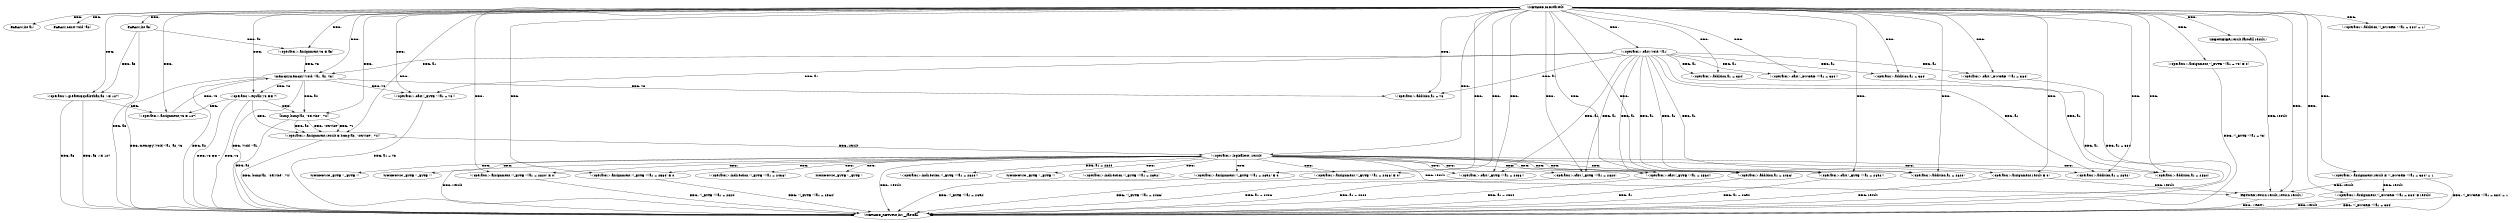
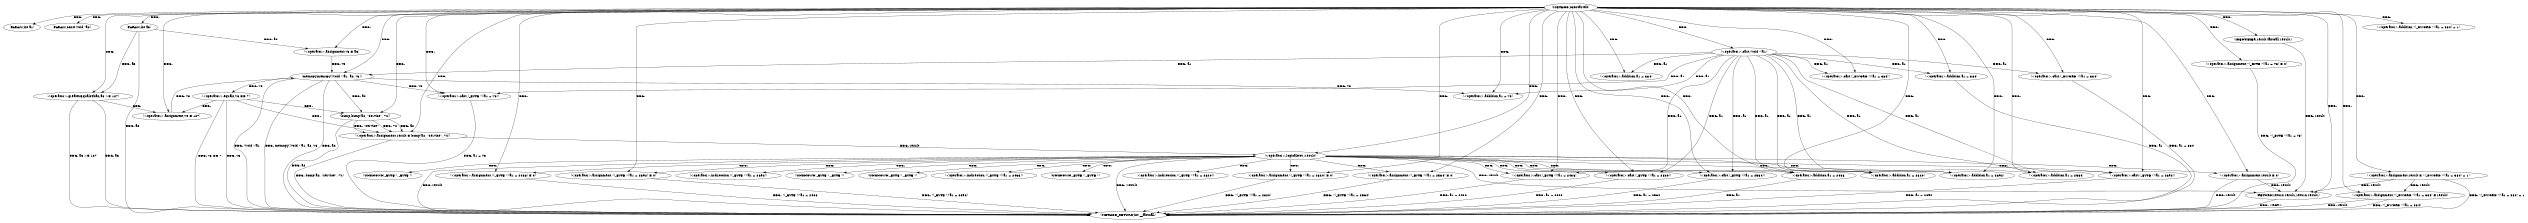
edge "(METHOD,IGDstartelt)" -> "(<operator>.equals,v3 == 7)": removed, label "DDG:"
edge "(<operator>.logicalNot,!result)" -> "(<operator>.indirection,*(_BYTE *)(a1 + 2820))": label "DDG: a1 + 2820" -> "CDG: "
